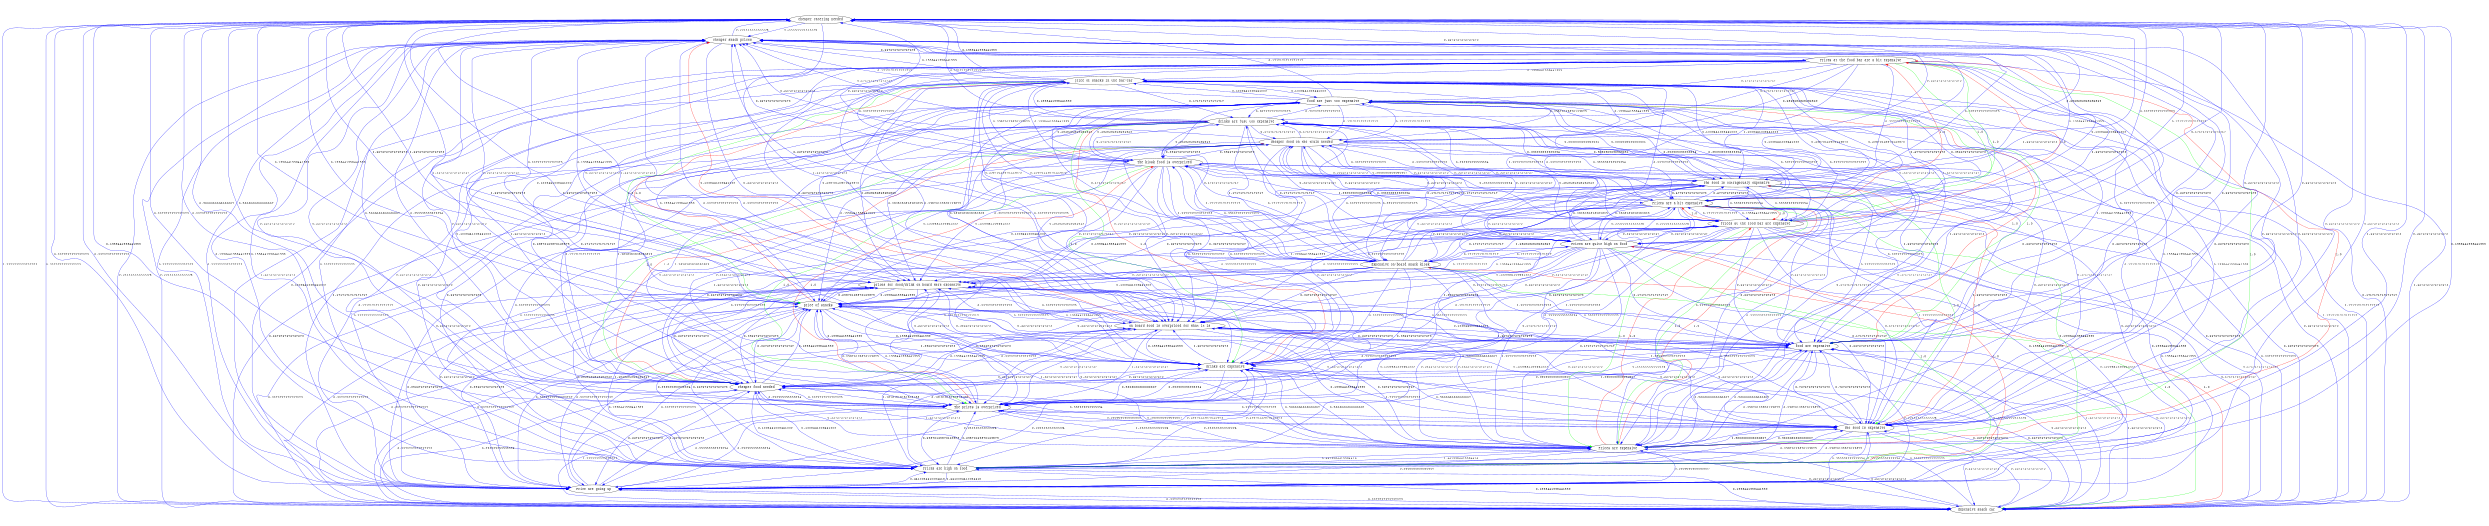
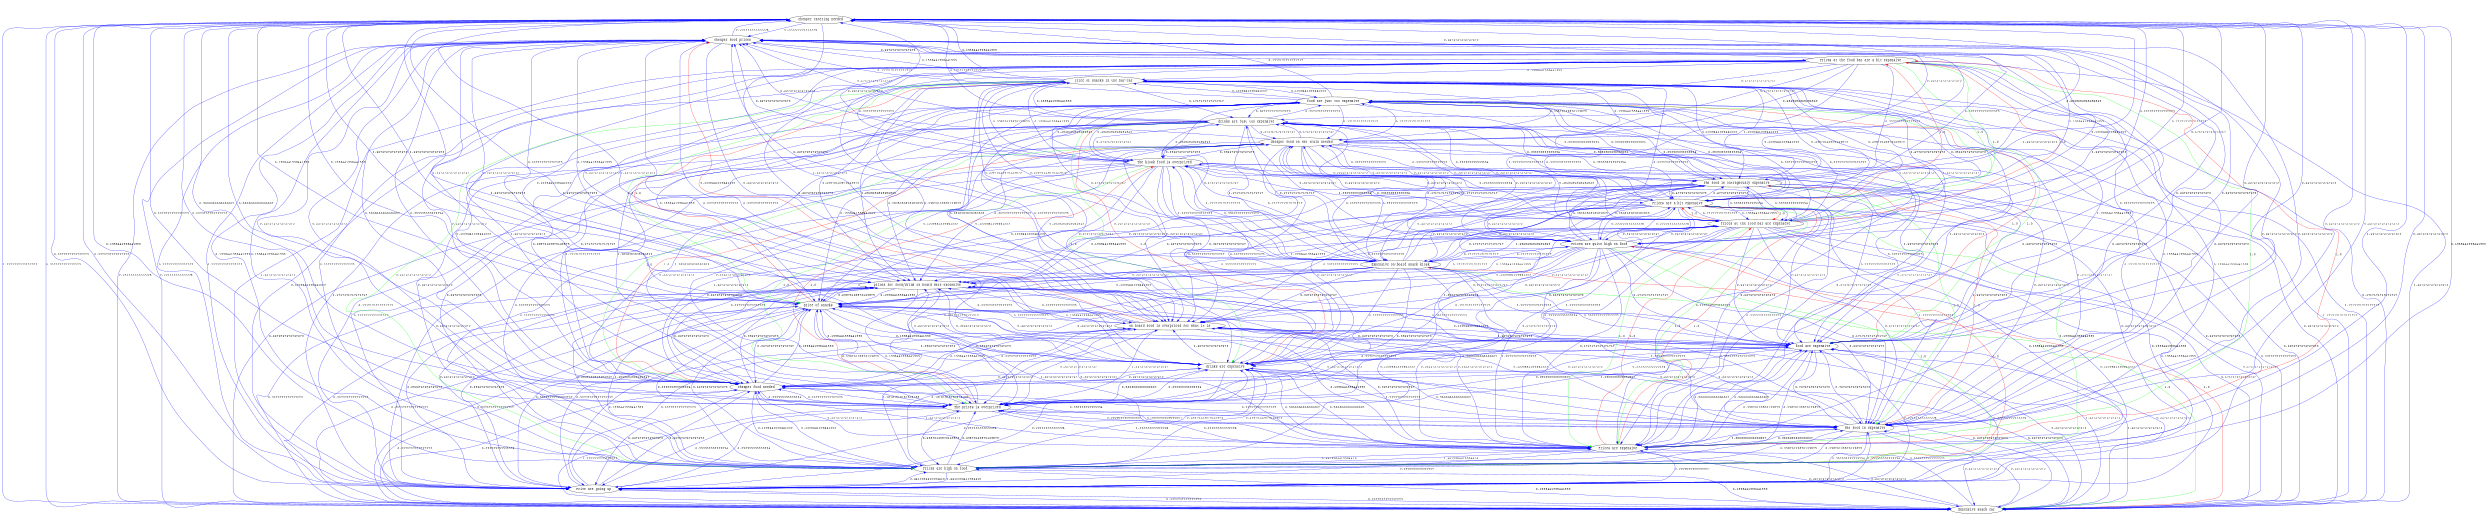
node "Cheaper snack prices": label "Cheaper snack prices" -> "Cheaper food prices"
edge "cheaper food on the train needed" -> "Prices are a bit expensive": label "0.5606060606060607" -> "0.2272727272727273"
edge "price of snacks in the bar-car" -> "Prices are high on food": color blue -> green
edge "on board food is overpriced for what it is" -> "drinks are expensive": removed, label "0.1558441558441559"
